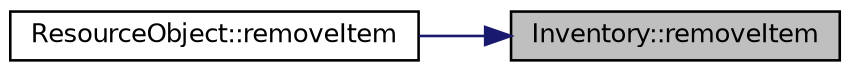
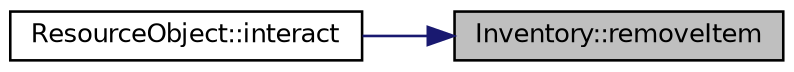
node "ResourceObject::removeItem": label "ResourceObject::removeItem" -> "ResourceObject::interact"
